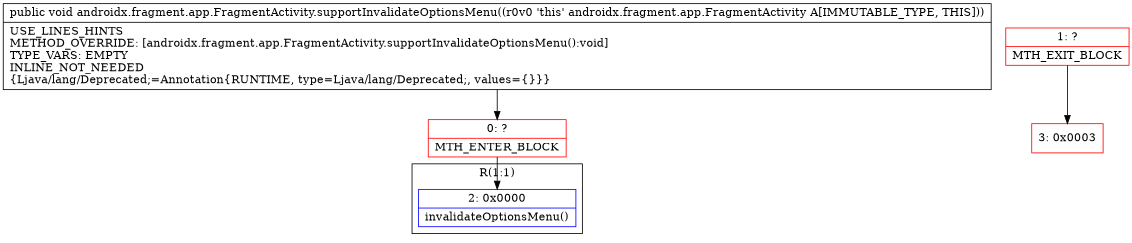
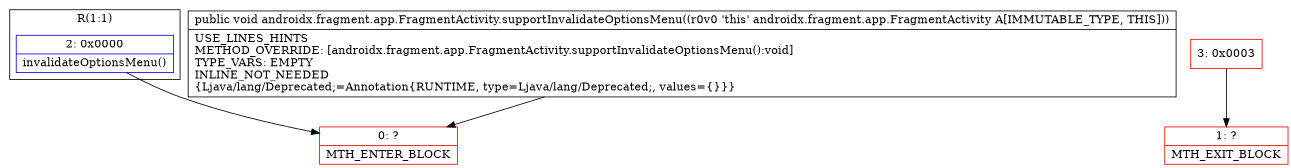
edge "1: ?" -> "3: 0x0003": reversed
edge "0: ?" -> "2: 0x0000": reversed
